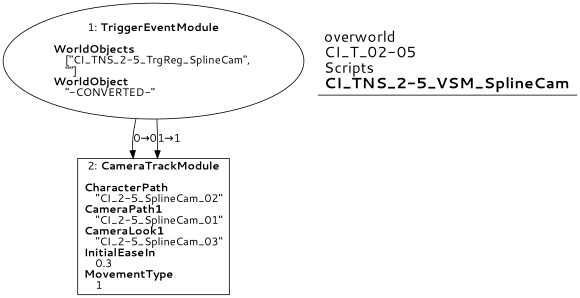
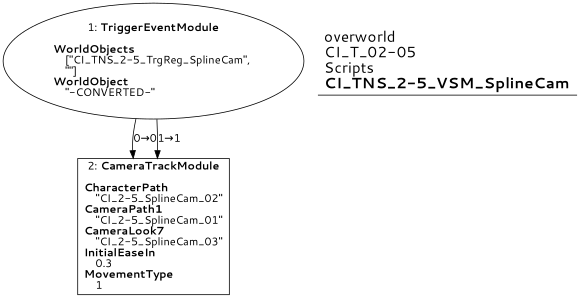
node "2:": text "CameraLook1" -> "CameraLook7"
